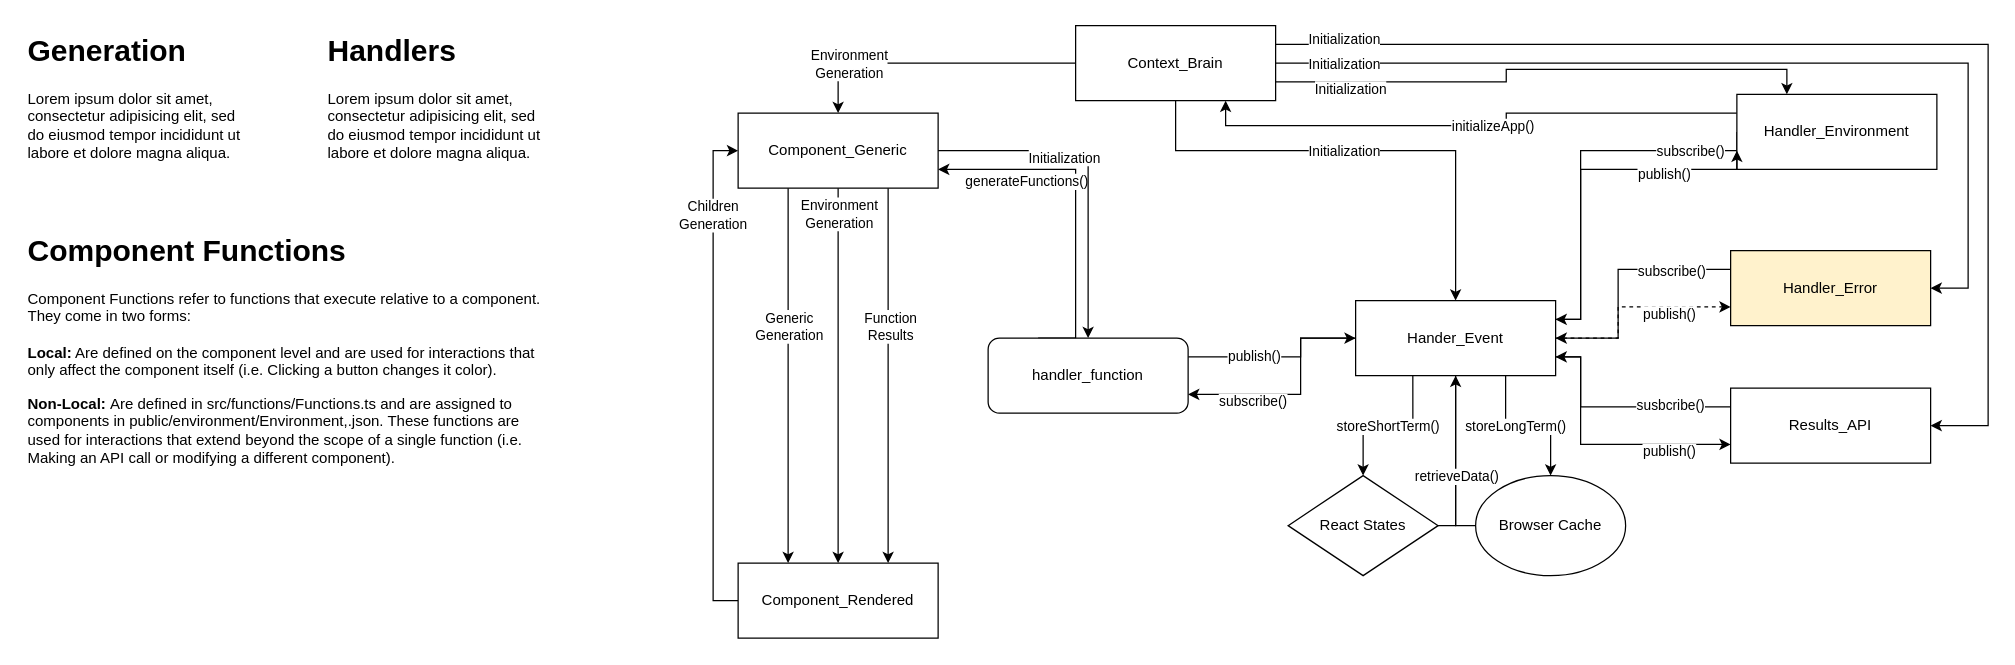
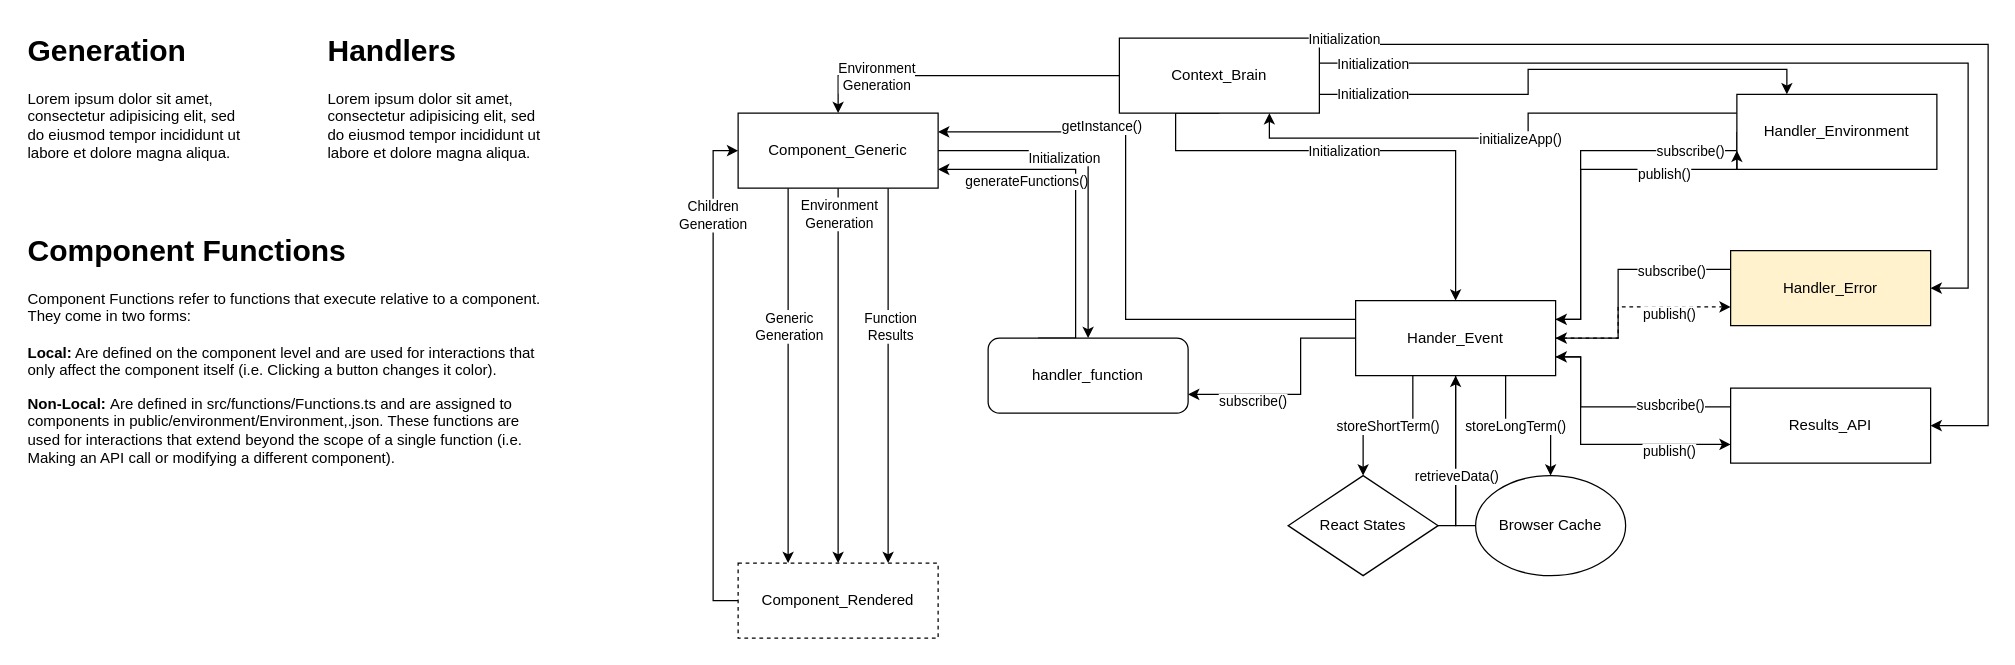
node "Context_Brain": moved (1176, 63) -> (1219, 76)
edge "Hander_Event" -> "Component_Generic": added, label "getInstance()"
edge "handler_function" -> "Hander_Event": removed, label "publish()"
node "Component_Rendered": style solid -> dashed
